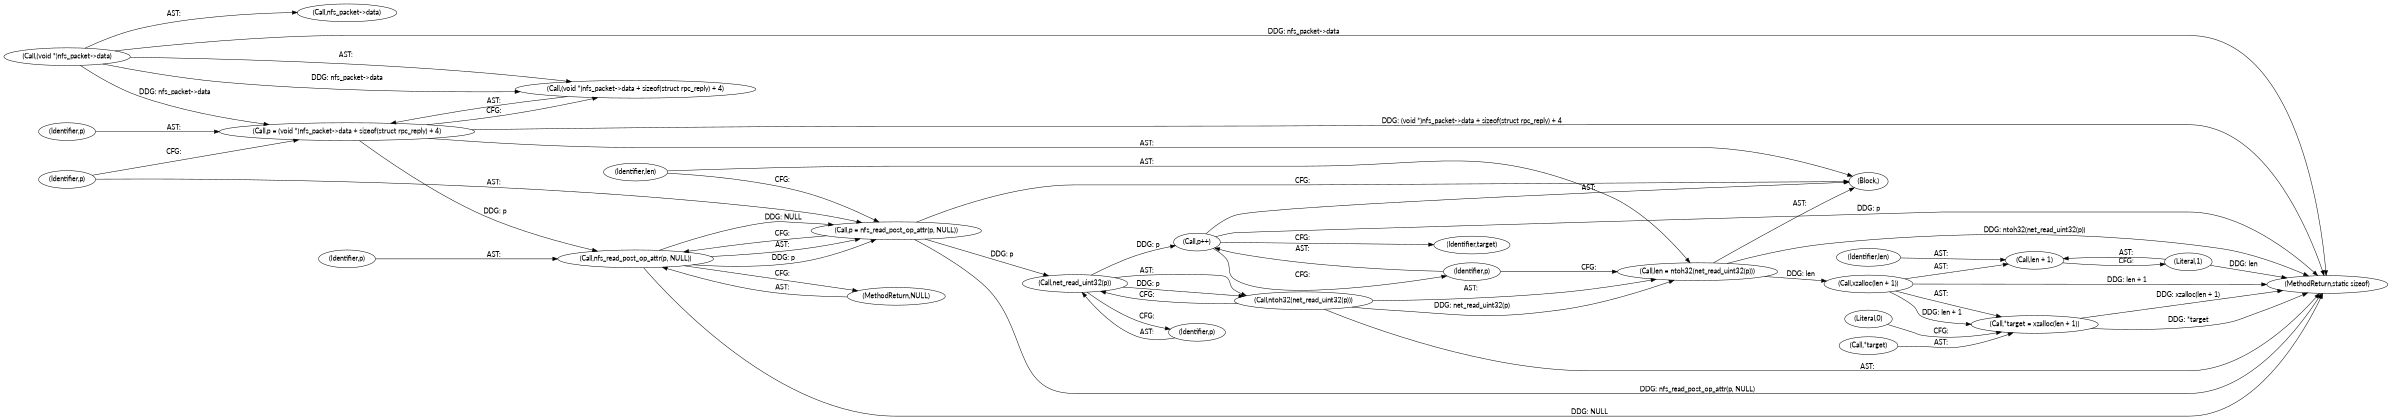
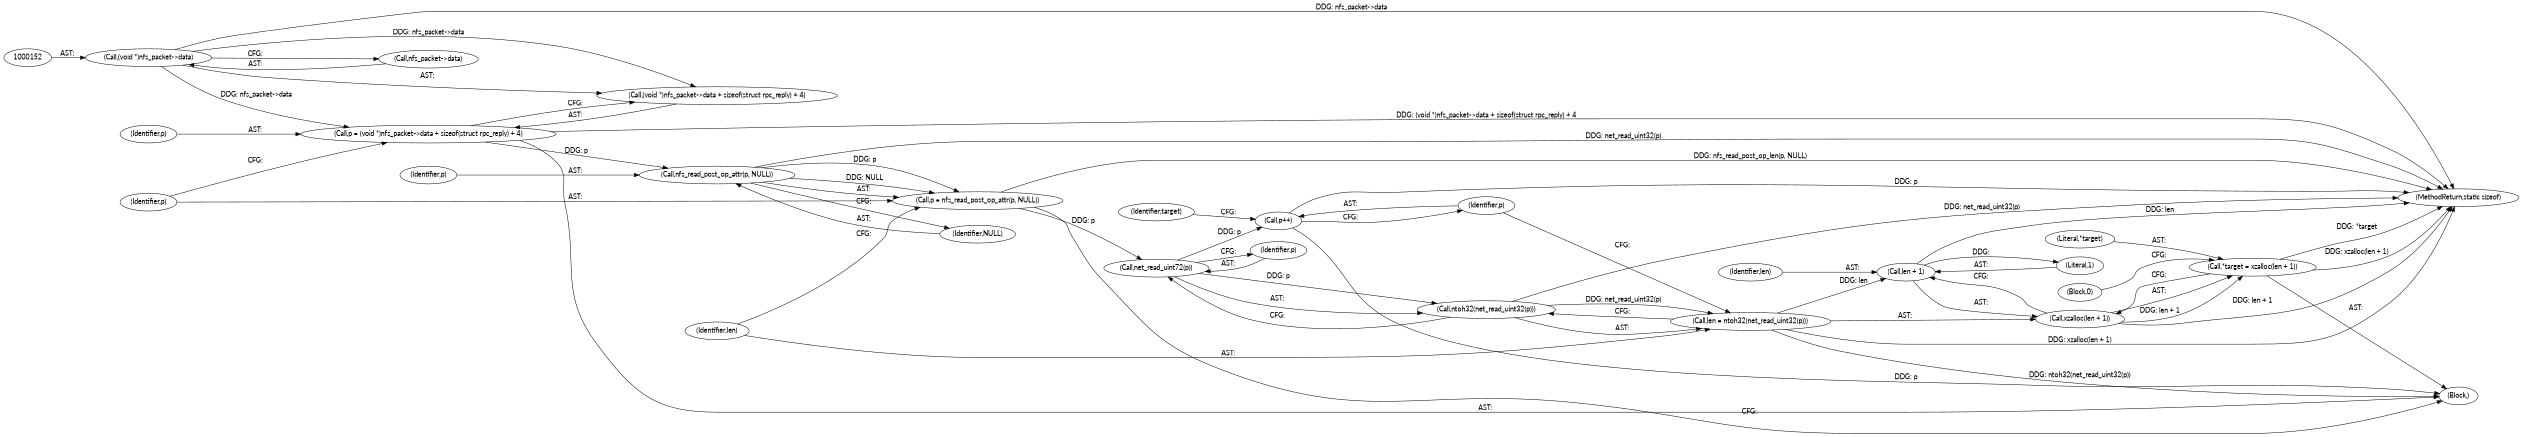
edge "(Call,(void *)nfs_packet->data)" -> "(Call,nfs_packet->data)": label "AST: " -> "CFG: "
node "1000152": added
edge "(Call,nfs_packet->data)" -> "(Call,(void *)nfs_packet->data)": added, label "AST:"
edge "(Call,p++)" -> "(Block,)": label "AST: " -> "DDG: p"
edge "(Call,len = ntoh32(net_read_uint32(p)))" -> "(Block,)": label "AST: " -> "DDG: ntoh32(net_read_uint32(p))"
edge "(Call,len = ntoh32(net_read_uint32(p)))" -> "(MethodReturn,static sizeof)": label "DDG: ntoh32(net_read_uint32(p))" -> "DDG: xzalloc(len + 1)"
edge "(Call,p = nfs_read_post_op_attr(p, NULL))" -> "(Call,nfs_read_post_op_attr(p, NULL))": removed, label "CFG:"
edge "(Call,p++)" -> "(Identifier,target)": reversed
edge "(Call,len + 1)" -> "(Literal,1)": label "CFG: " -> "DDG: "
edge "(Call,xzalloc(len + 1))" -> "(Call,len + 1)": label "AST: " -> "CFG: "
edge "(Literal,1)" -> "(MethodReturn,static sizeof)": now "(Call,len + 1)" -> "(MethodReturn,static sizeof)"
edge "(Call,len = ntoh32(net_read_uint32(p)))" -> "(Call,xzalloc(len + 1))": label "DDG: len" -> "AST: "
edge "(Call,*target = xzalloc(len + 1))" -> "(Call,xzalloc(len + 1))": added, label "CFG:"
node "(Call,net_read_uint32(p))": label "(Call,net_read_uint32(p))" -> "(Call,net_read_uint72(p))"
node "(MethodReturn,NULL)": label "(MethodReturn,NULL)" -> "(Identifier,NULL)"
edge "(Call,len = ntoh32(net_read_uint32(p)))" -> "(Call,len + 1)": added, label "DDG: len"
edge "(Call,len + 1)" -> "(Call,xzalloc(len + 1))": added, label "AST:"
edge "(Call,len = ntoh32(net_read_uint32(p)))" -> "(Call,ntoh32(net_read_uint32(p)))": added, label "CFG:"
node "(Literal,0)": label "(Literal,0)" -> "(Block,0)"
edge "(Call,*target = xzalloc(len + 1))" -> "(Block,)": added, label "AST:"
node "(Call,*target)": label "(Call,*target)" -> "(Literal,*target)"
edge "(Call,ntoh32(net_read_uint32(p)))" -> "(MethodReturn,static sizeof)": label "AST: " -> "DDG: net_read_uint32(p)"
edge "(Call,p = nfs_read_post_op_attr(p, NULL))" -> "(MethodReturn,static sizeof)": label "DDG: nfs_read_post_op_attr(p, NULL)" -> "DDG: nfs_read_post_op_len(p, NULL)"
edge "(Call,nfs_read_post_op_attr(p, NULL))" -> "(MethodReturn,static sizeof)": label "DDG: NULL" -> "DDG: net_read_uint32(p)"
